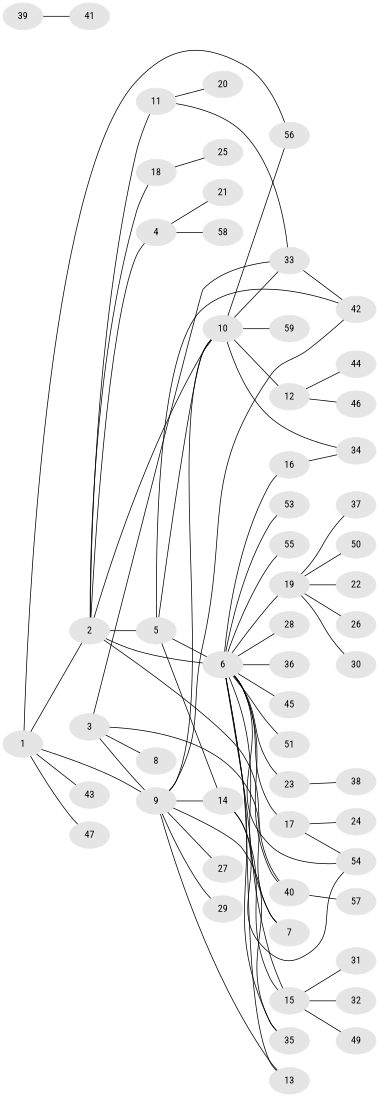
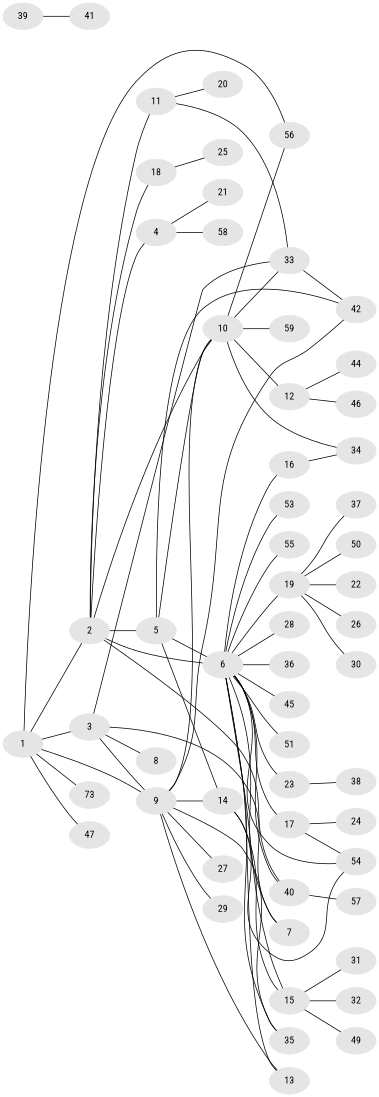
edge "3" -- "1": added
node "43": label "43" -> "73"
